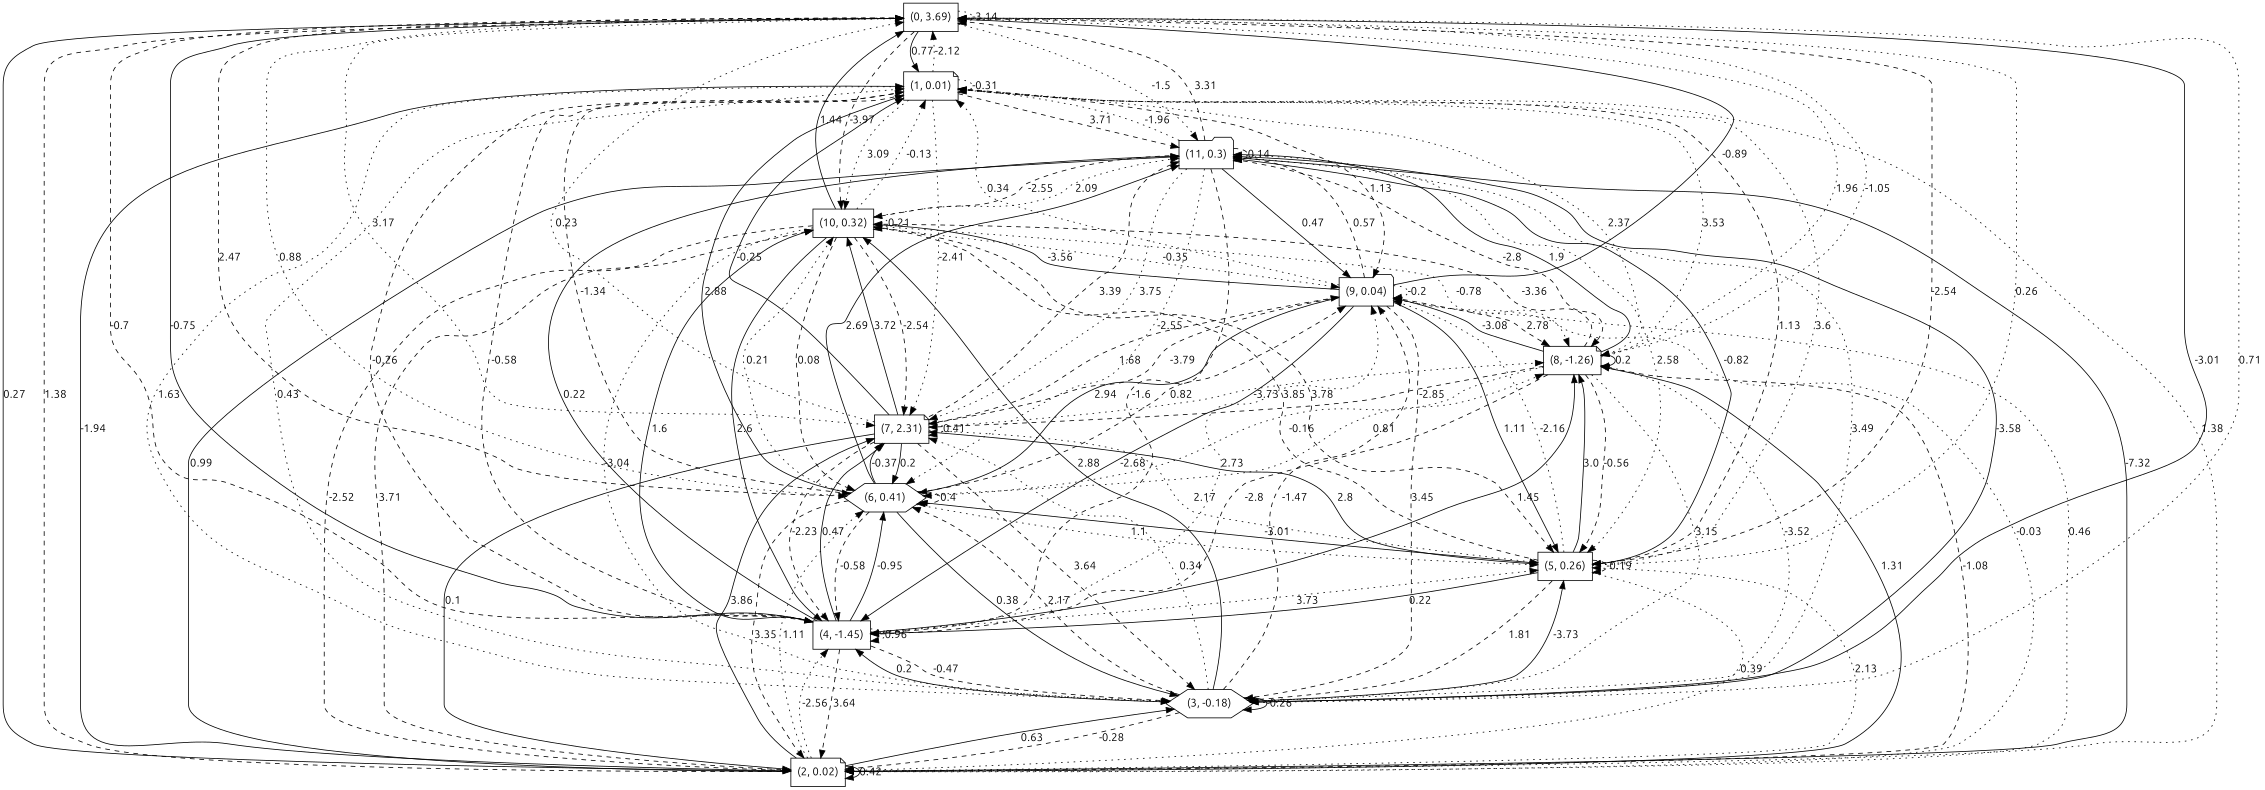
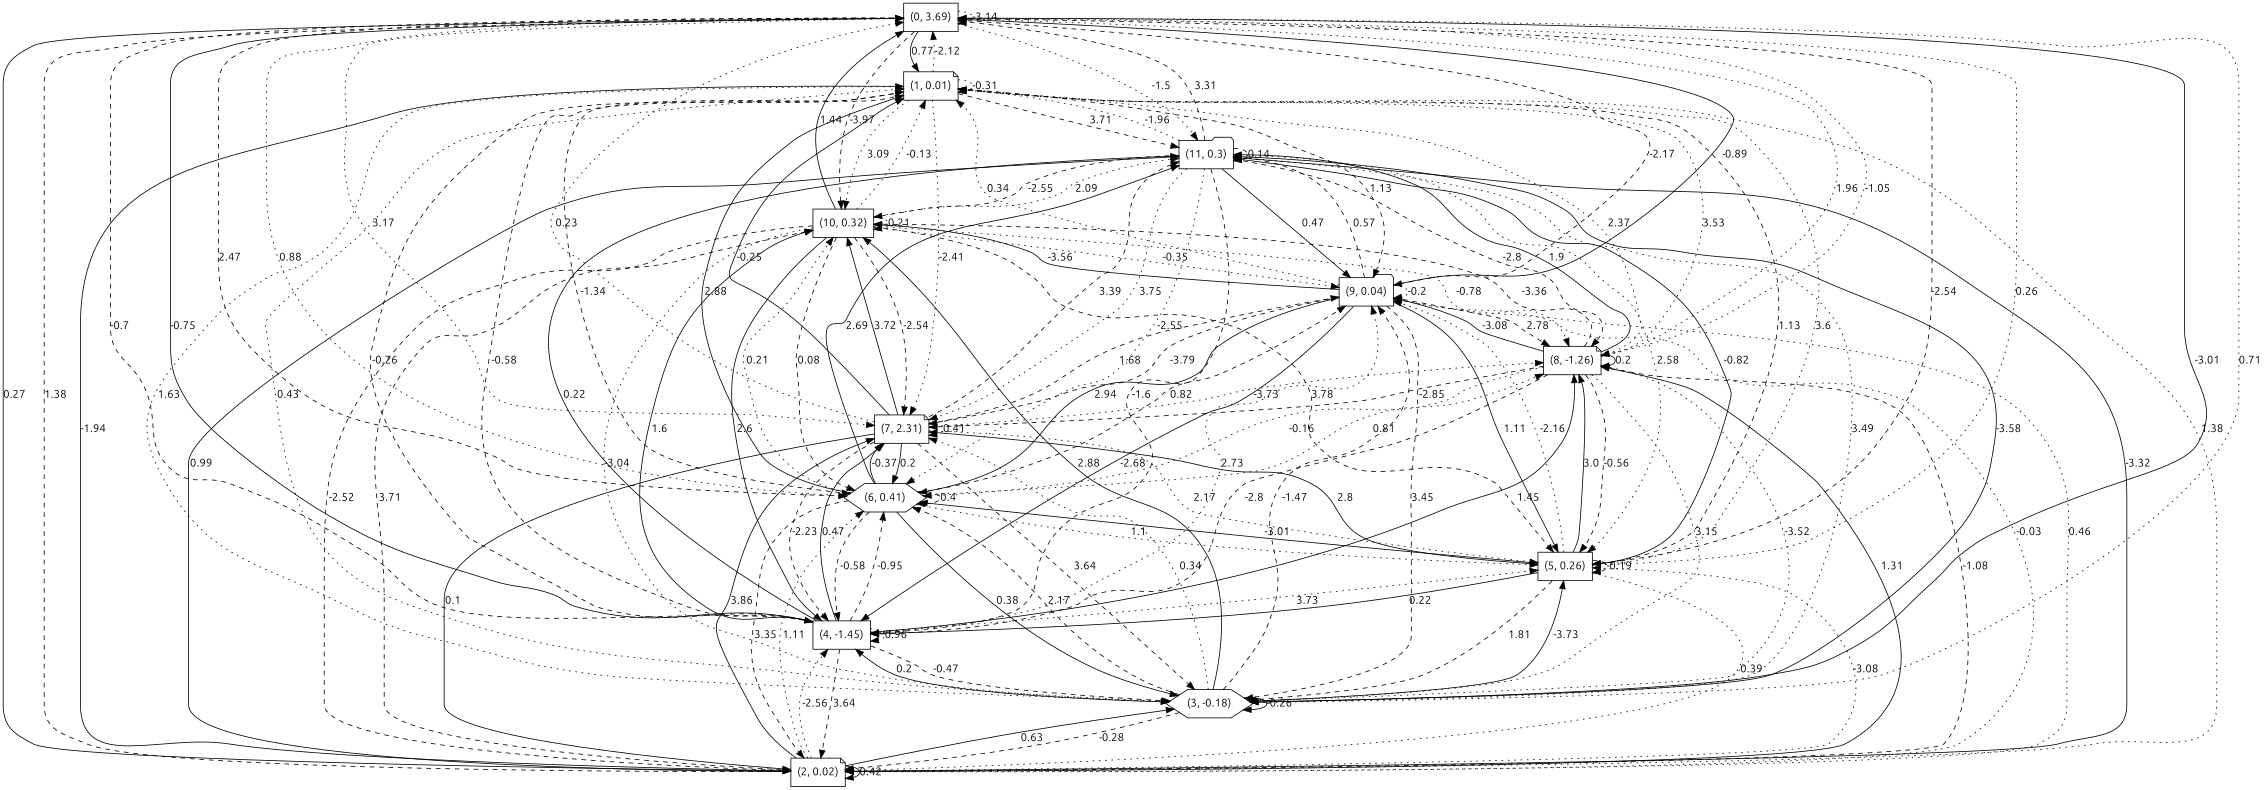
edge "(0, 3.69)" -> "(9, 0.04)": added, label "-2.17"
edge "(5, 0.26)" -> "(10, 0.32)": removed, label "3.85"
edge "(11, 0.3)" -> "(2, 0.02)": label "-7.32" -> "-3.32"
edge "(4, -1.45)" -> "(6, 0.41)": style solid -> dashed
edge "(2, 0.02)" -> "(5, 0.26)": label "2.13" -> "-3.08"
